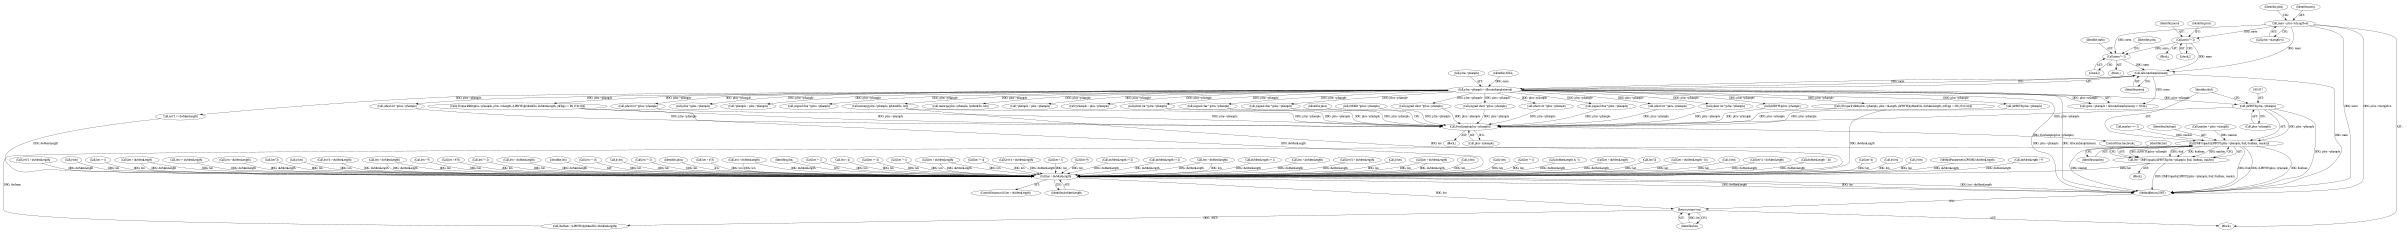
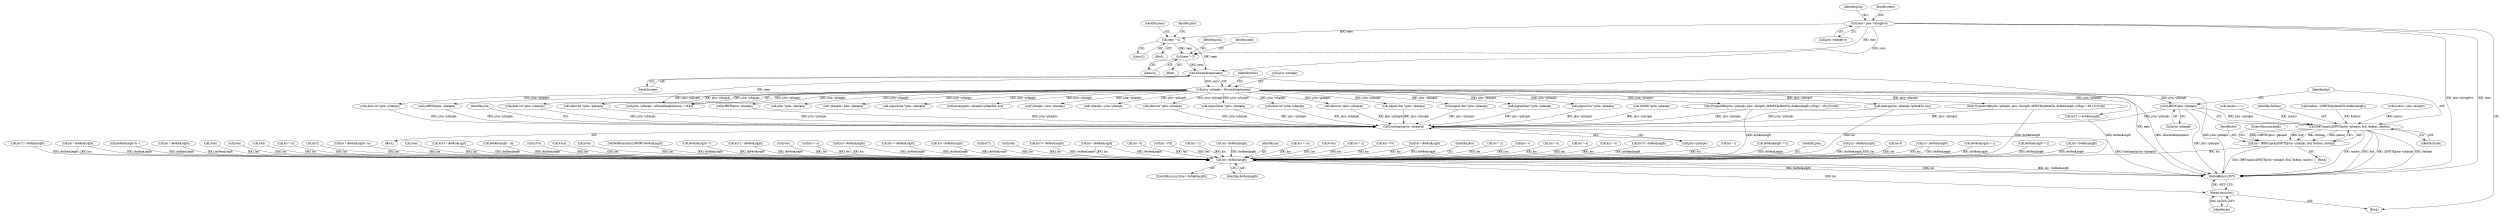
edge "(Identifier,NULL)" -> "(Call,pIns->pSample = AllocateSample(mem))": label "DDG: mem" -> "CFG: "
edge "(Call,pIns->pSample = AllocateSample(mem))" -> "(Call,AllocateSample(mem))": removed, label "CFG:"
node "1001517": removed
edge "(Call,FreeSample(pIns->pSample))" -> "(ControlStructure,break;)": now "(Call,FreeSample(pIns->pSample))" -> "(MethodReturn,UINT)"
node "(Identifier,maxlen)": label "(Identifier,maxlen)" -> "(Identifier,break)"
edge "(Return,return len;)" -> "(Call,ibufmax = (LPBYTE)(lpMemFile+dwMemLength))": now "(Return,return len;)" -> "(MethodReturn,UINT)"
